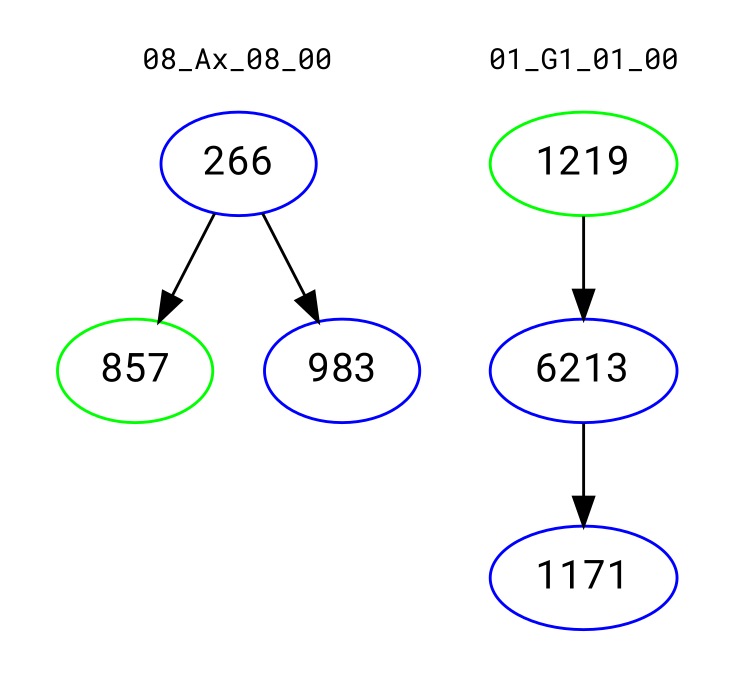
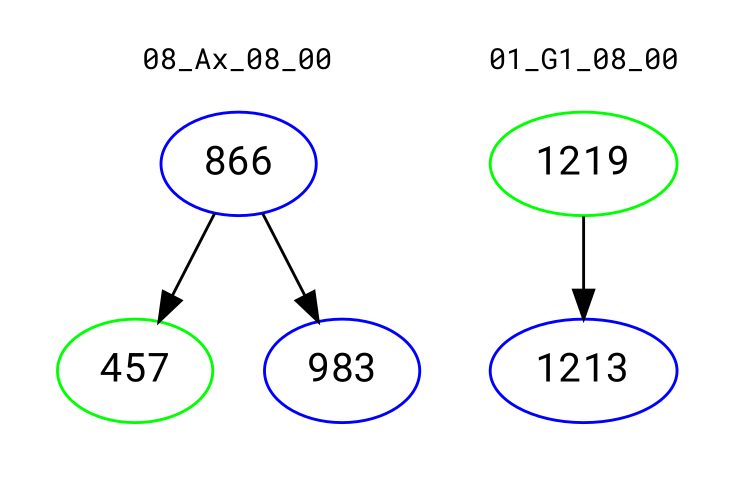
cluster "01_G1_01_00": label "01_G1_01_00" -> "01_G1_08_00"
node "266": label "266" -> "866"
node "857": label "857" -> "457"
node "6213": label "6213" -> "1213"
node "1171": removed
